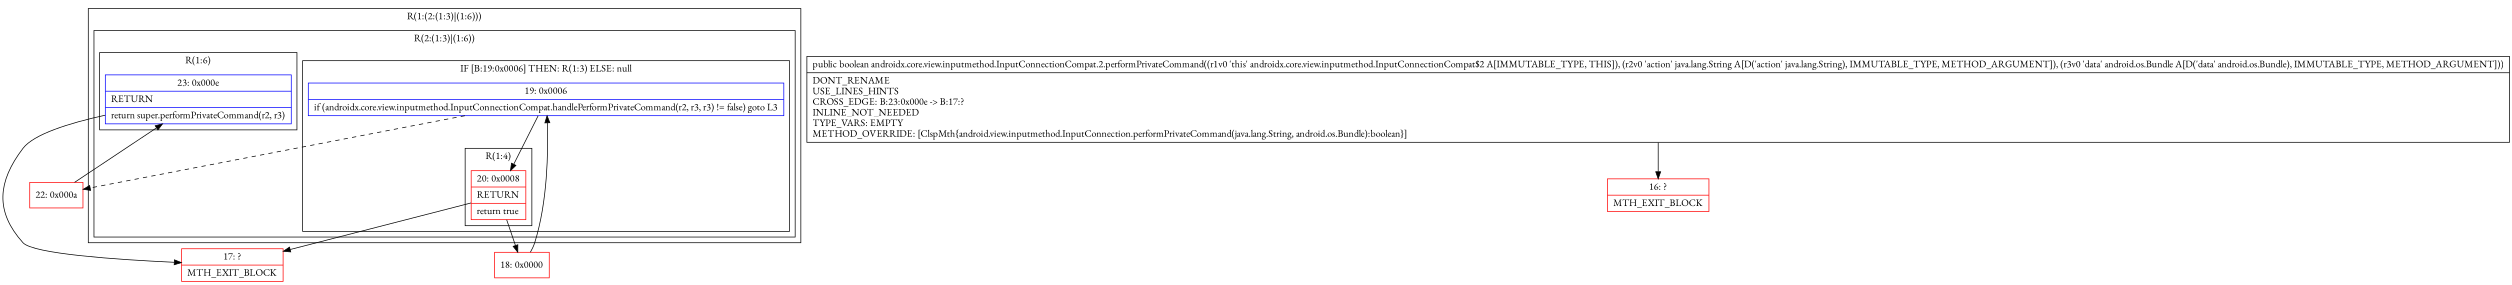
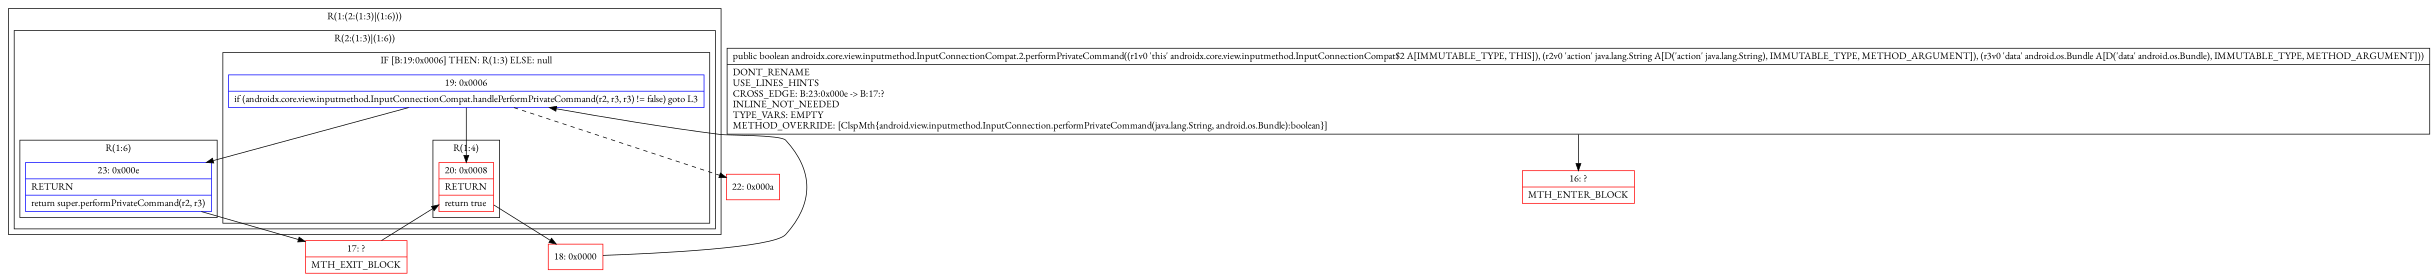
edge "22: 0x000a" -> "23: 0x000e": now "19: 0x0006" -> "23: 0x000e"
node "16: ?": text "MTH_EXIT_BLOCK" -> "MTH_ENTER_BLOCK"
edge "20: 0x0008" -> "17: ?": reversed
